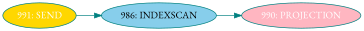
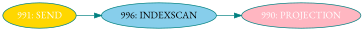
node "986: INDEXSCAN": label "986: INDEXSCAN" -> "996: INDEXSCAN"
